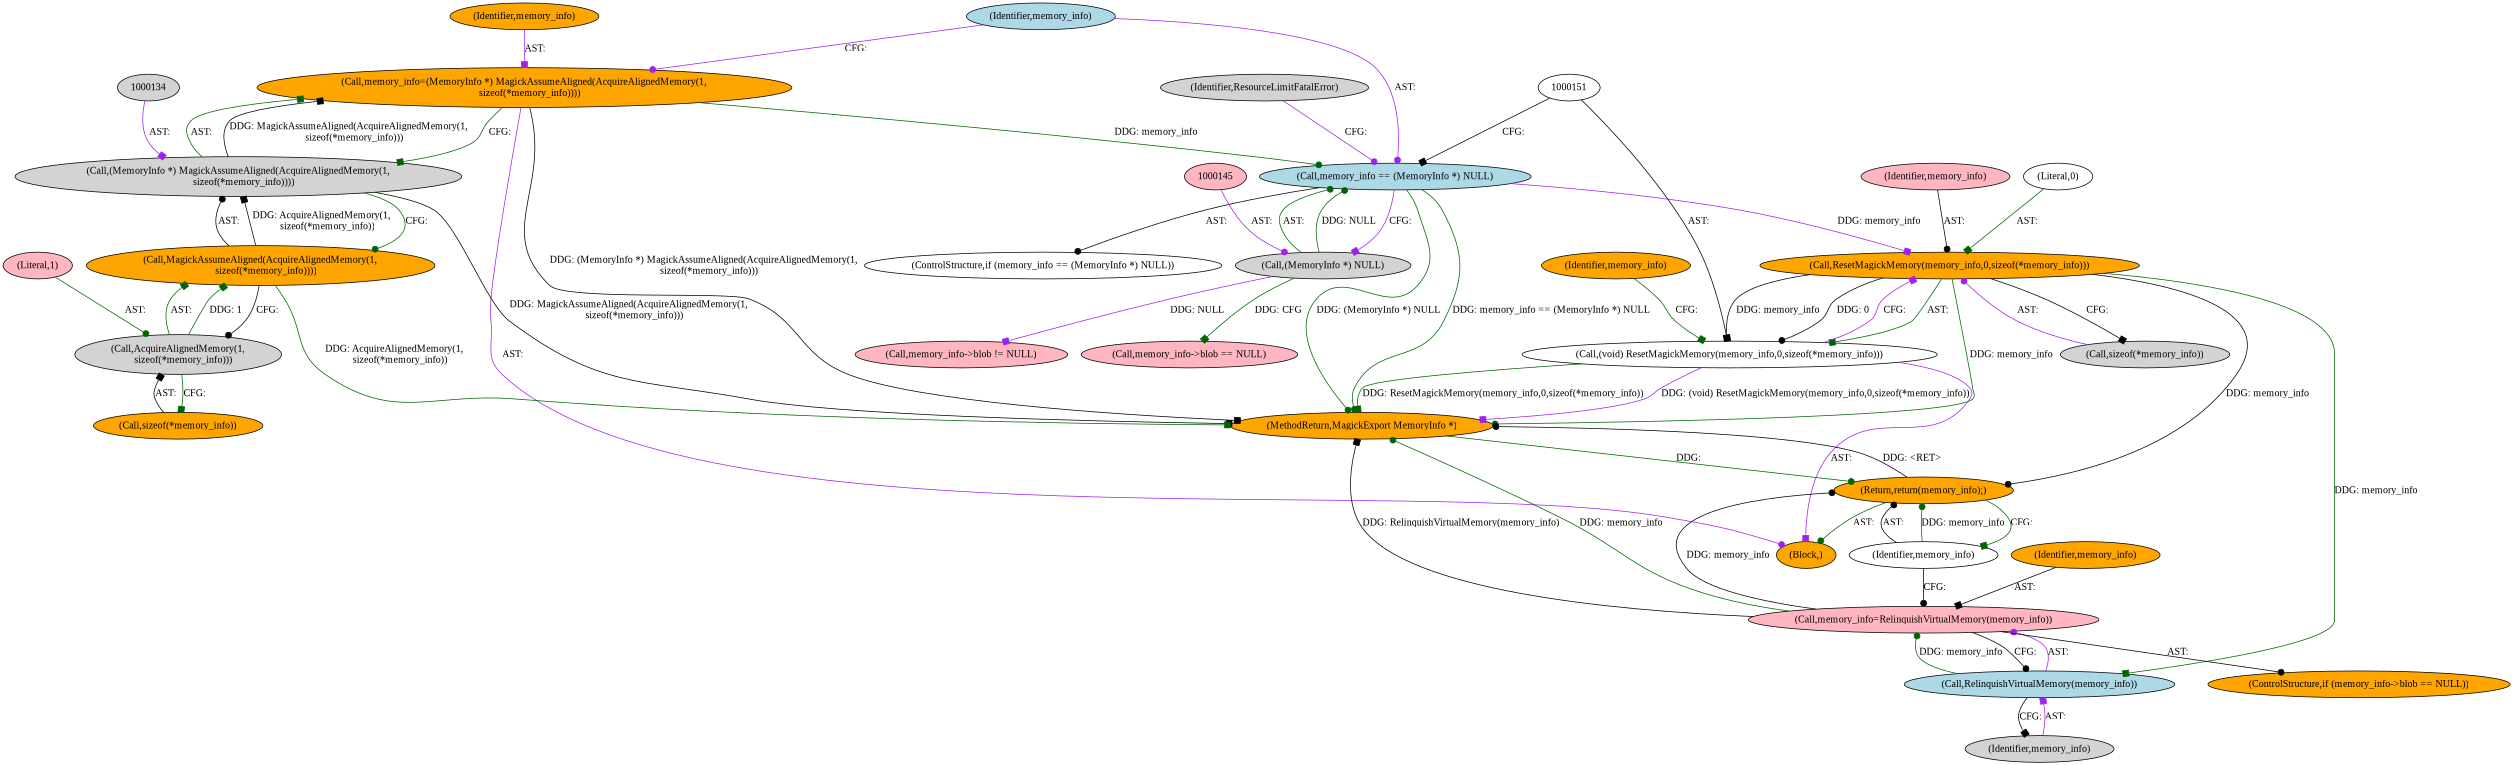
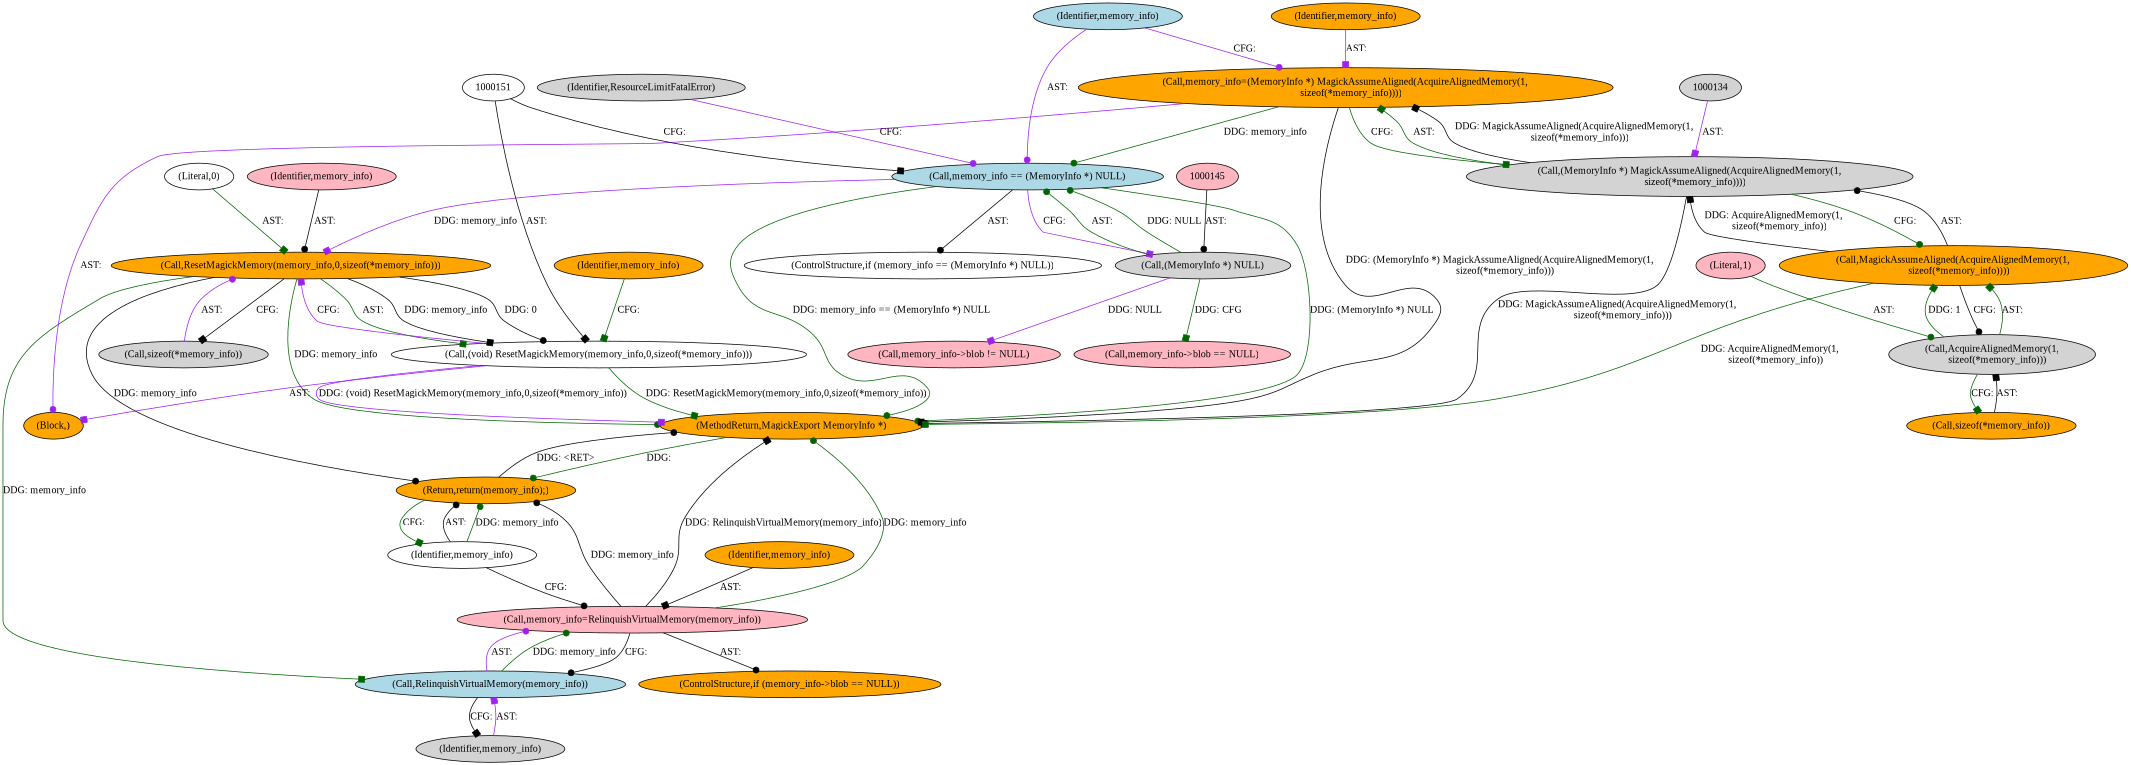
edge "1000145" -> "(Call,(MemoryInfo *) NULL)": color purple -> black
edge "(Return,return(memory_info);)" -> "(Block,)": removed, label "AST:"
